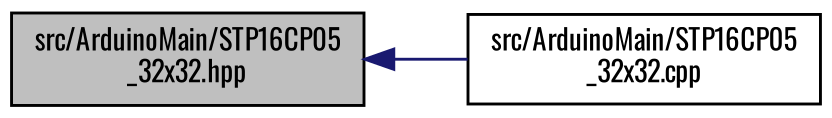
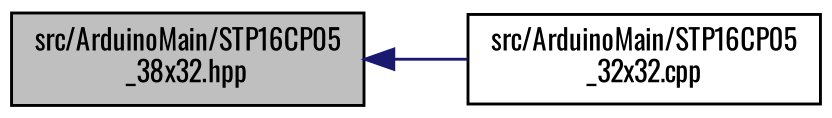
node "src/ArduinoMain/STP16CP05 _32x32.hpp": label "src/ArduinoMain/STP16CP05 _32x32.hpp" -> "src/ArduinoMain/STP16CP05 _38x32.hpp"
